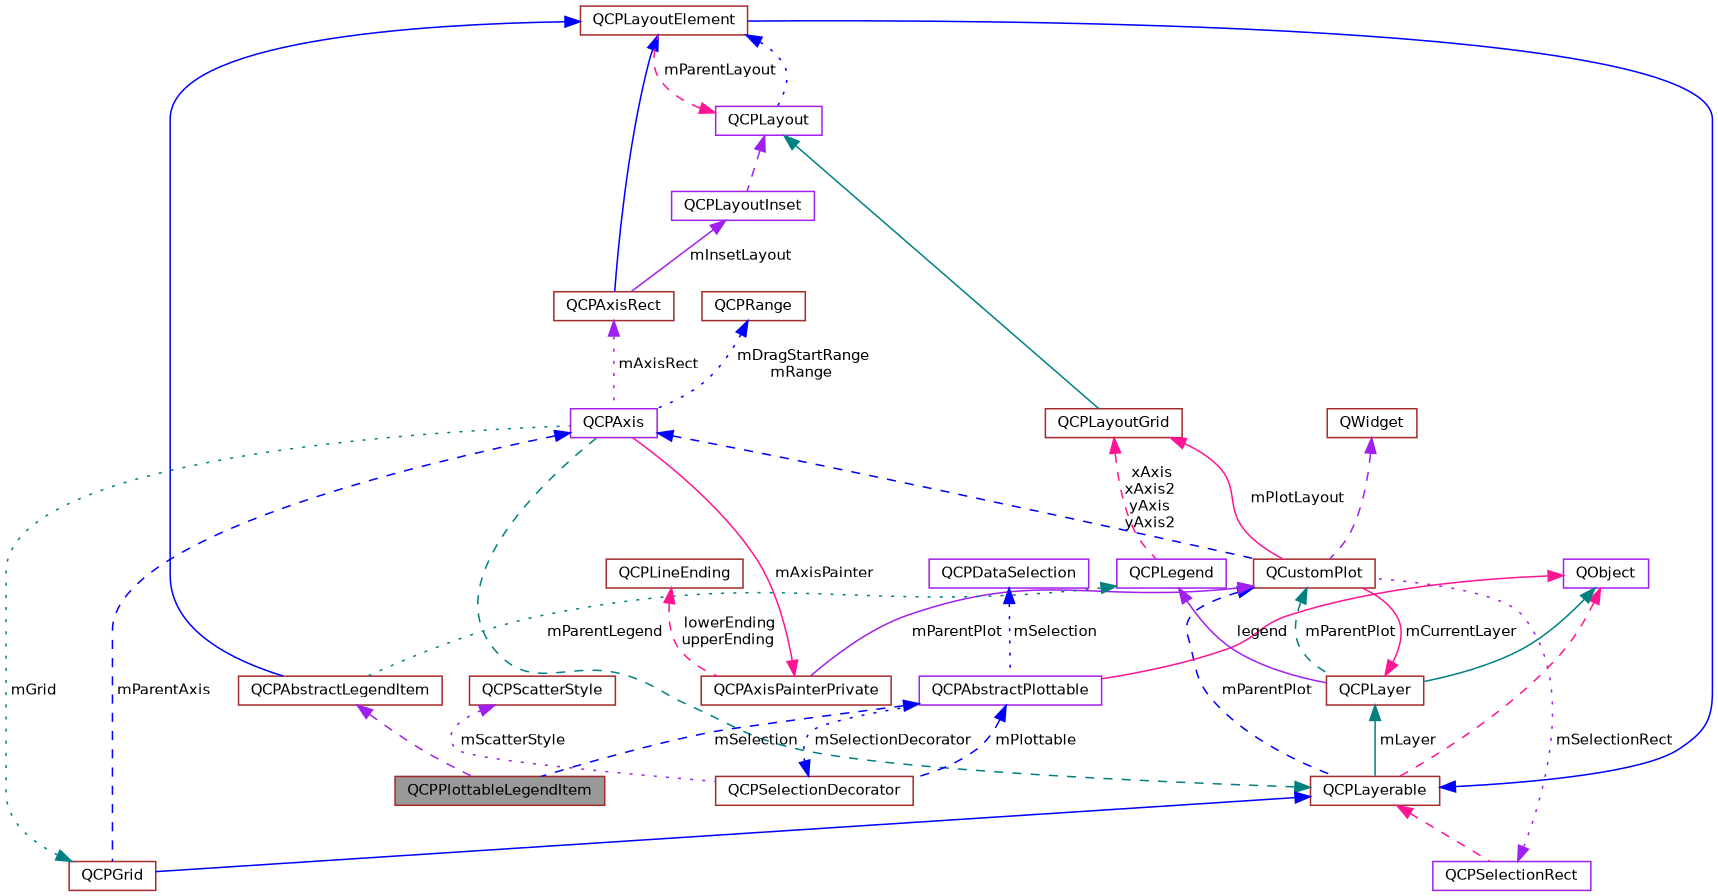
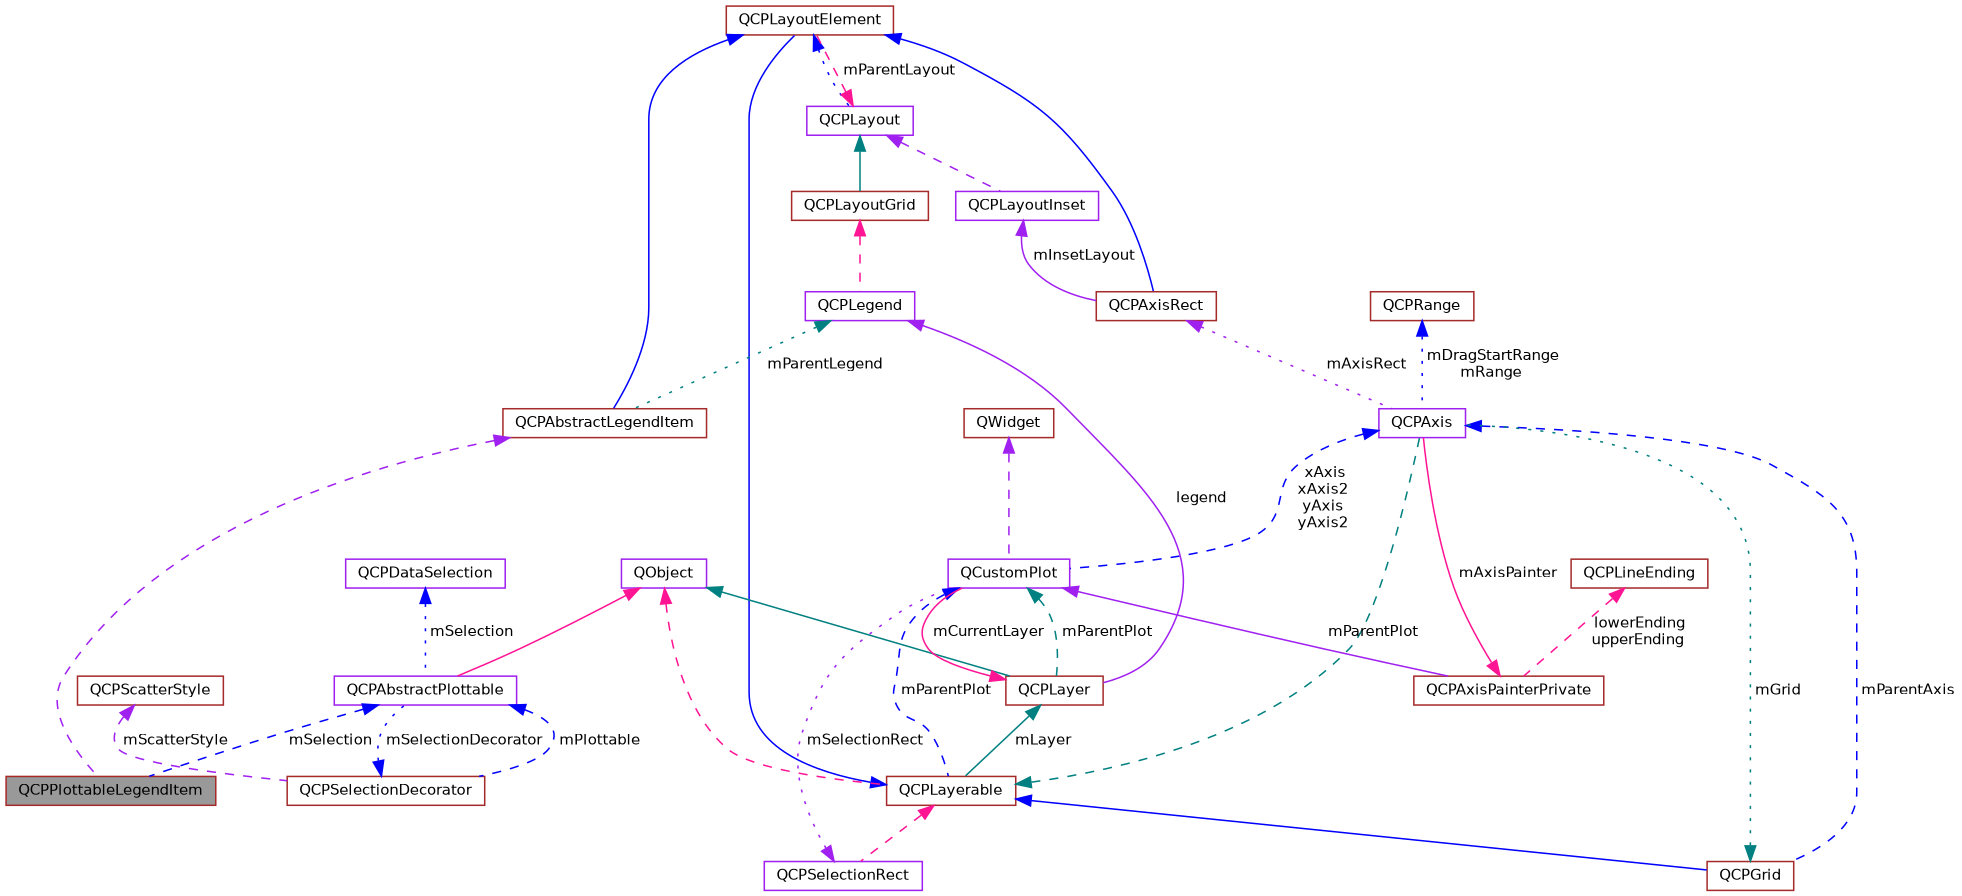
edge "QCustomPlot" -> "QCPLayoutGrid": removed, label "mPlotLayout"
node "QCustomPlot": color brown -> purple
edge "QCPSelectionDecorator" -> "QCPScatterStyle": style dotted -> dashed
